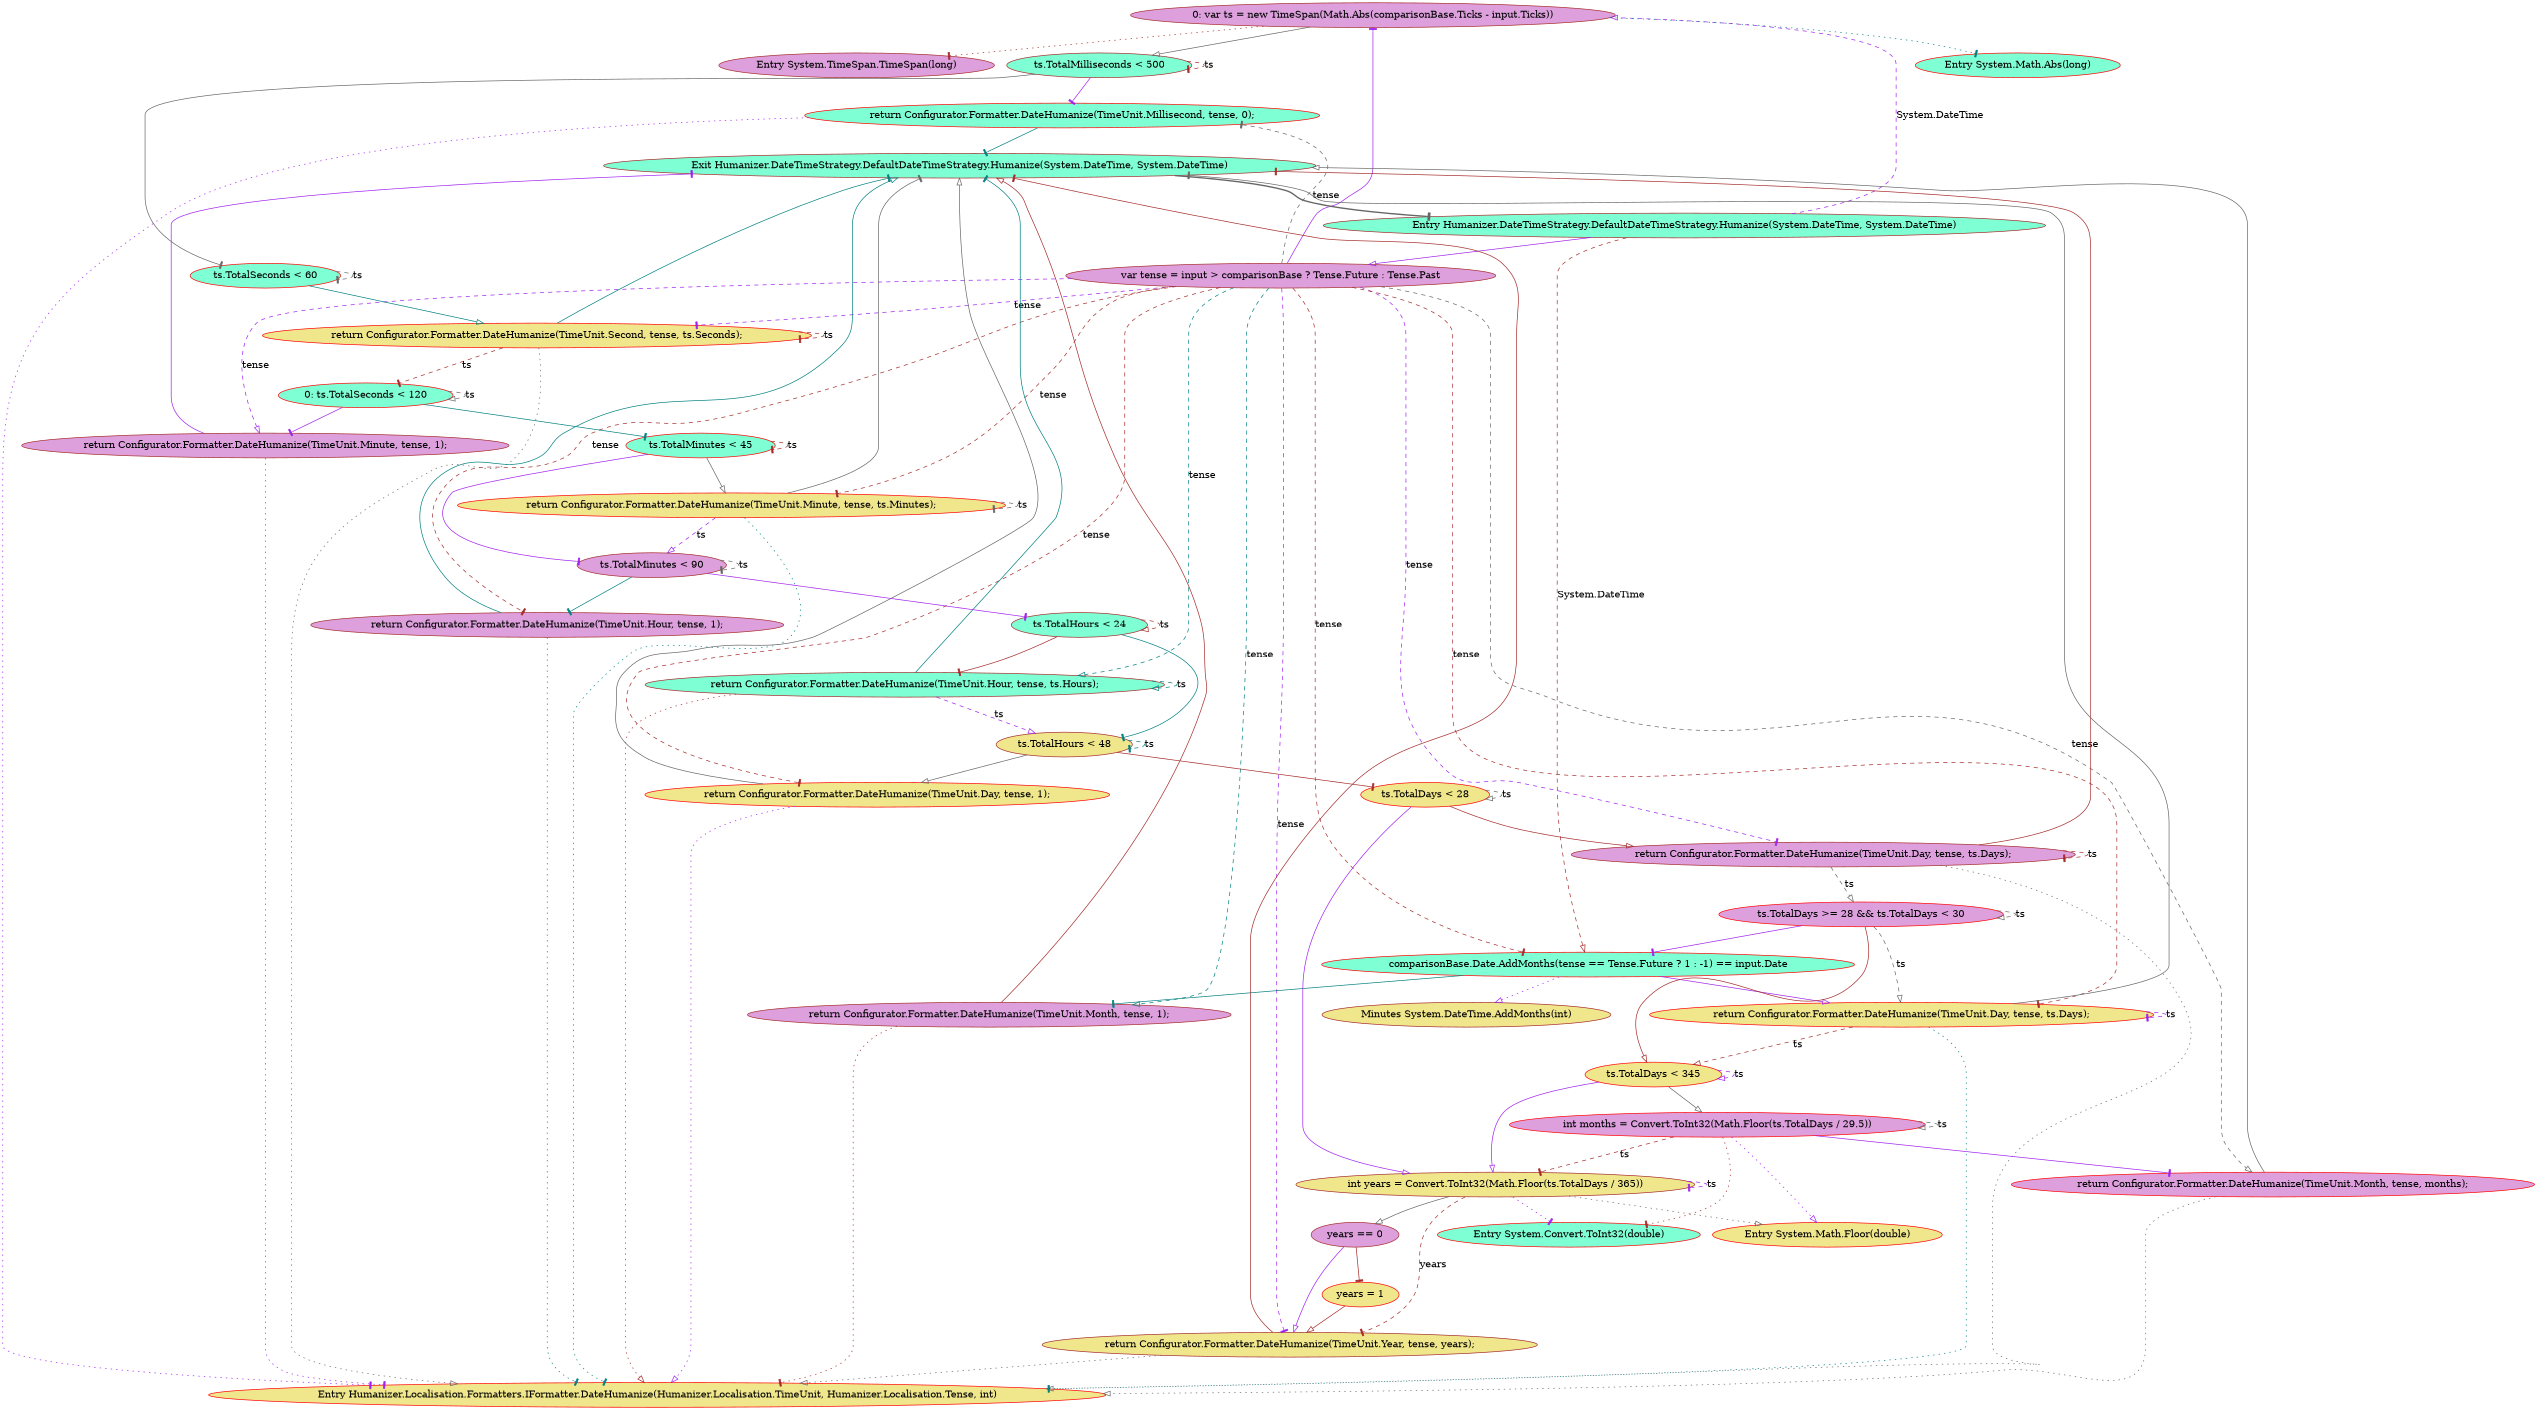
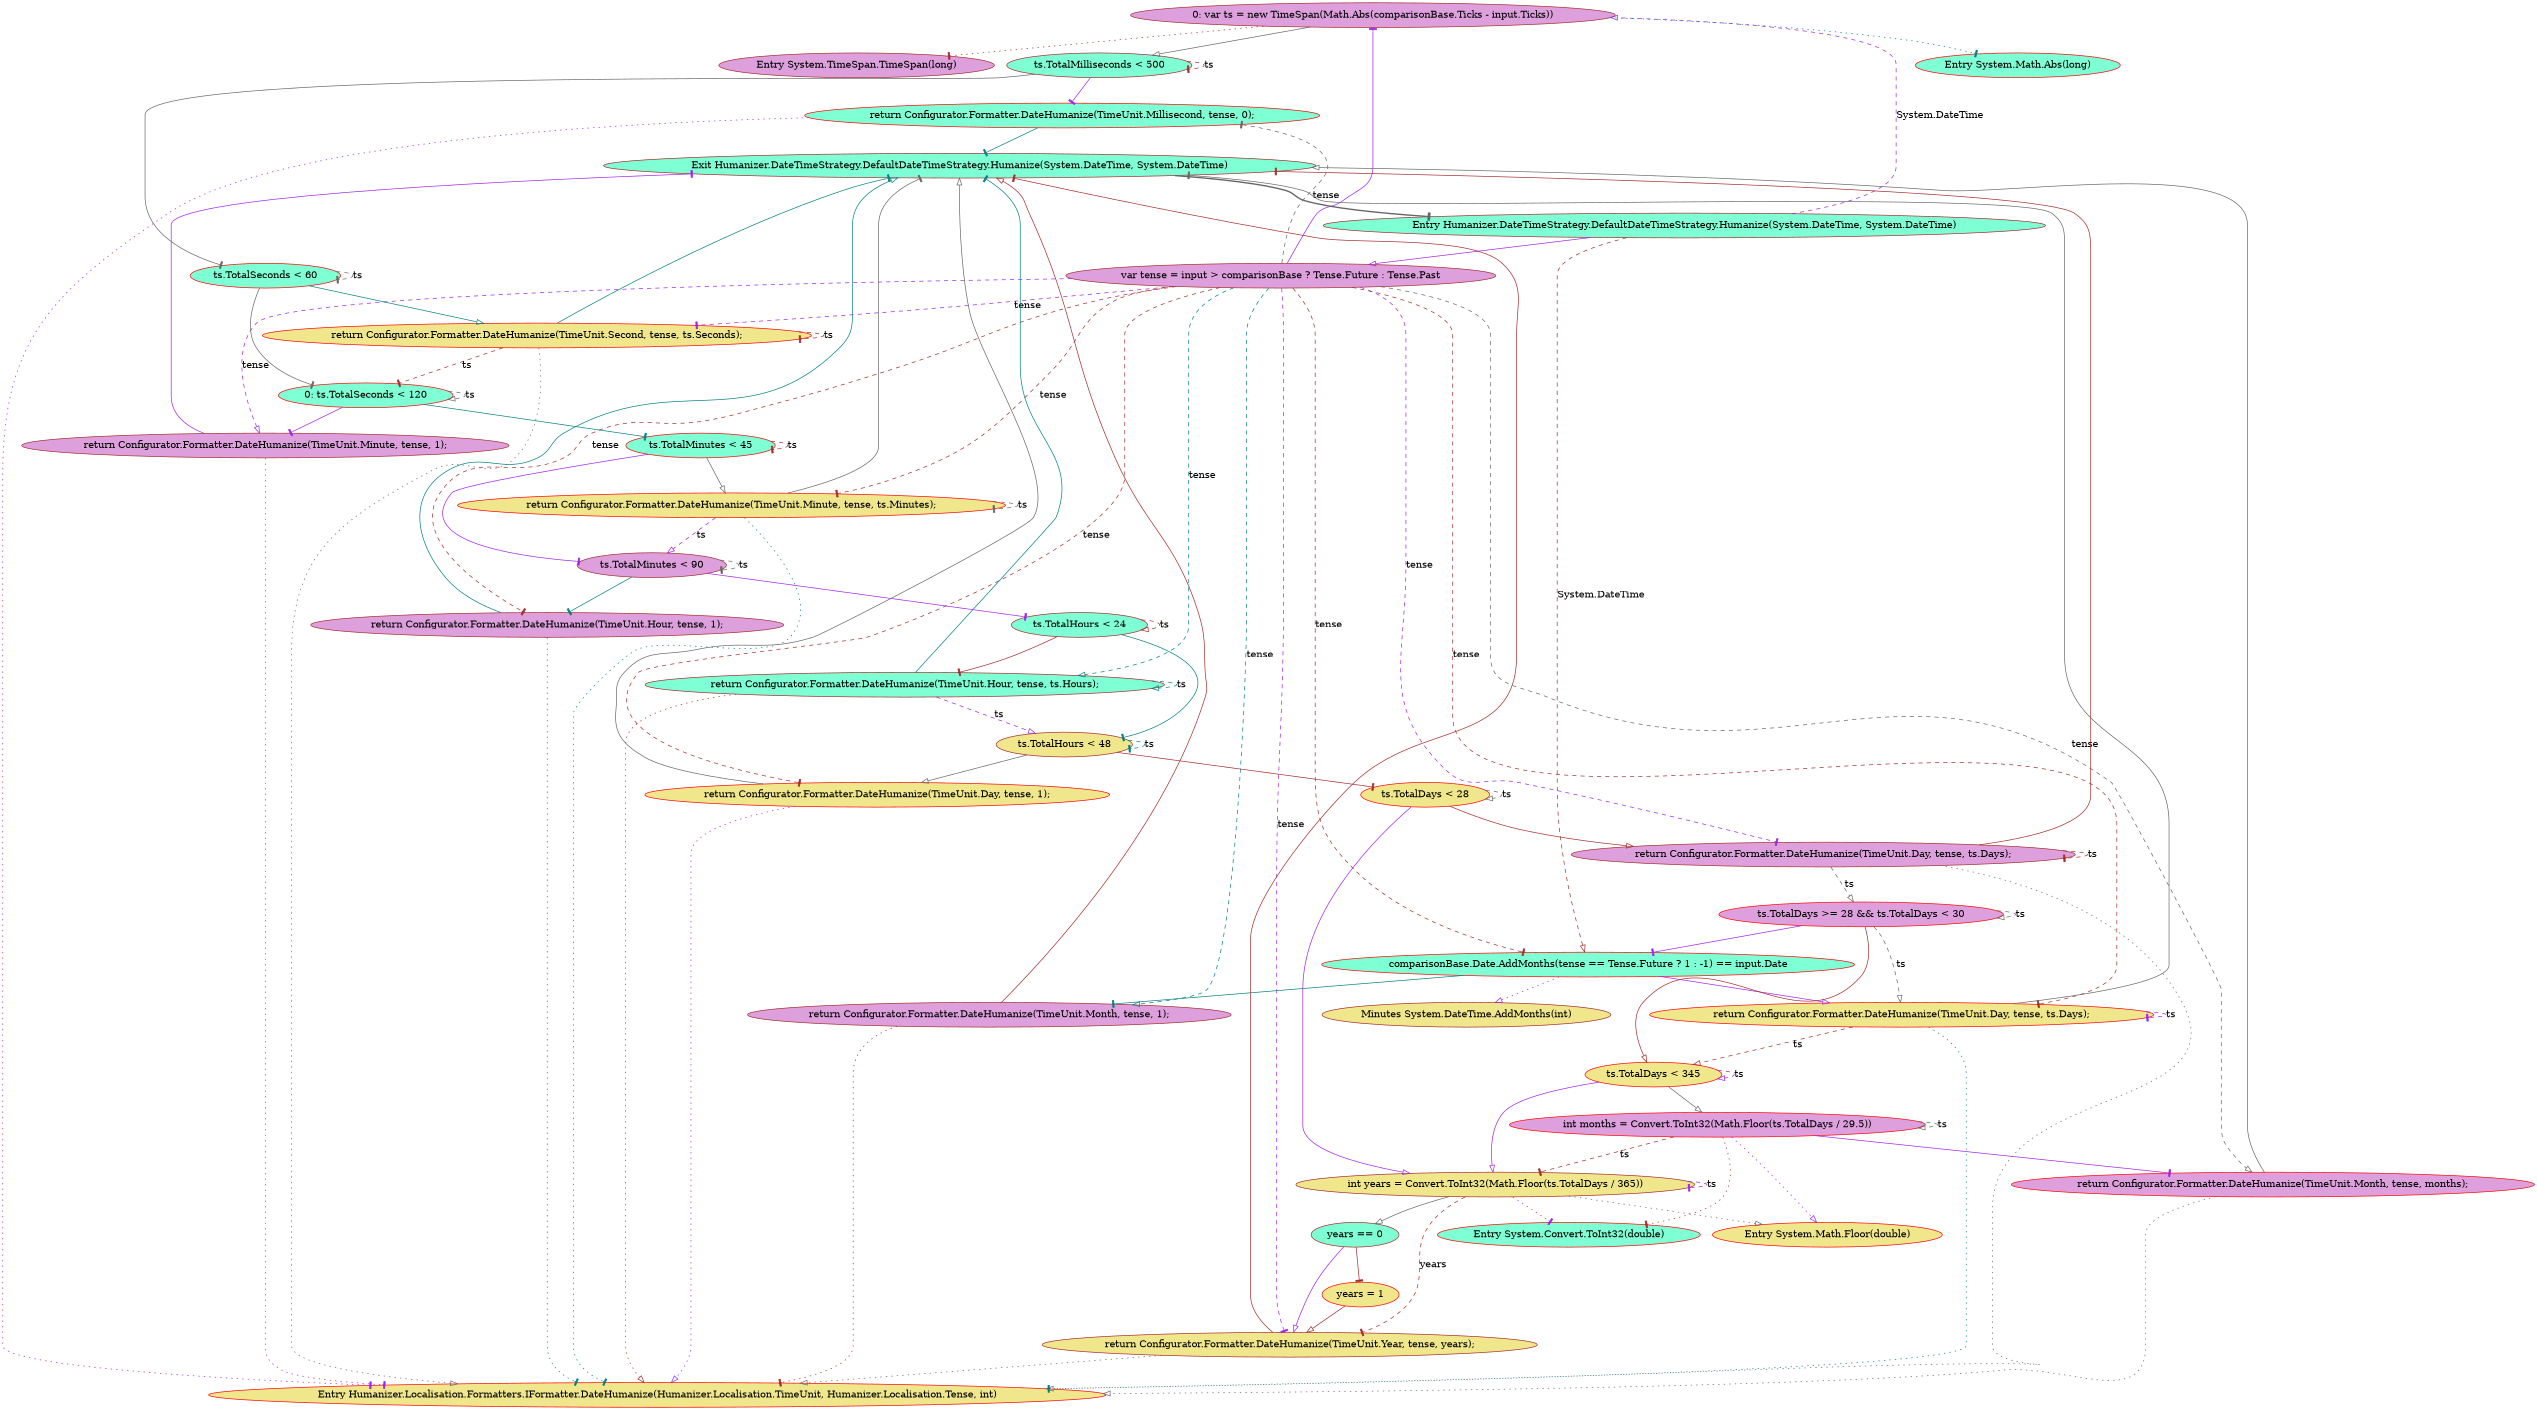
edge "ts.TotalSeconds < 60" -> "0: ts.TotalSeconds < 120": added
node "years == 0": fillcolor plum -> aquamarine
